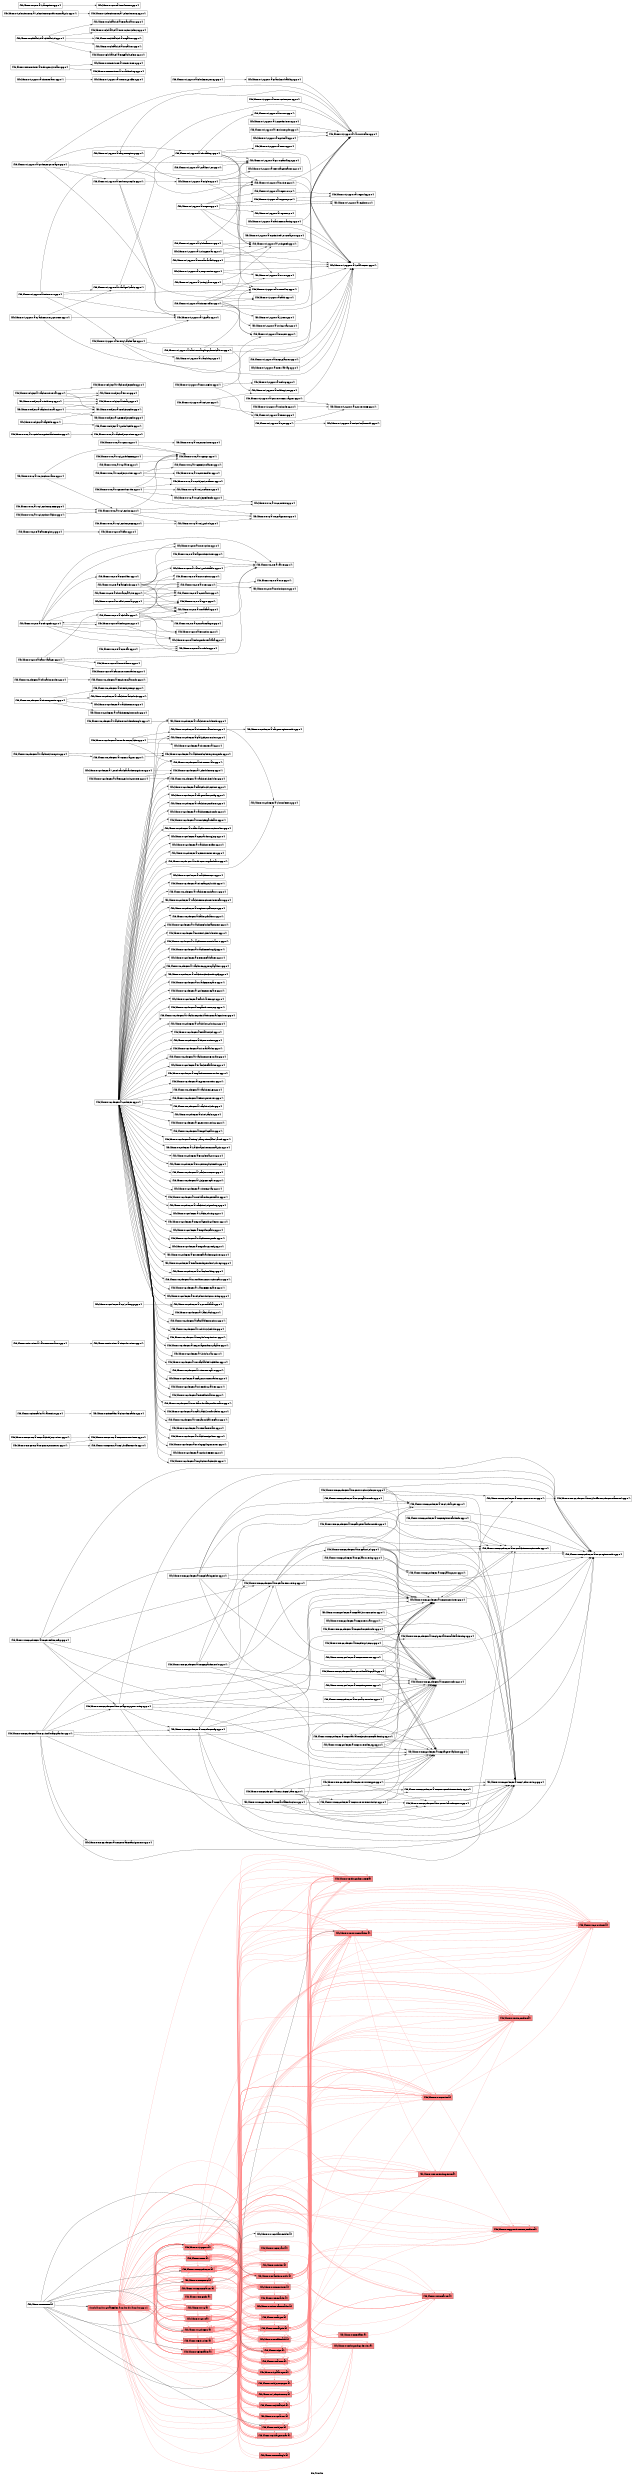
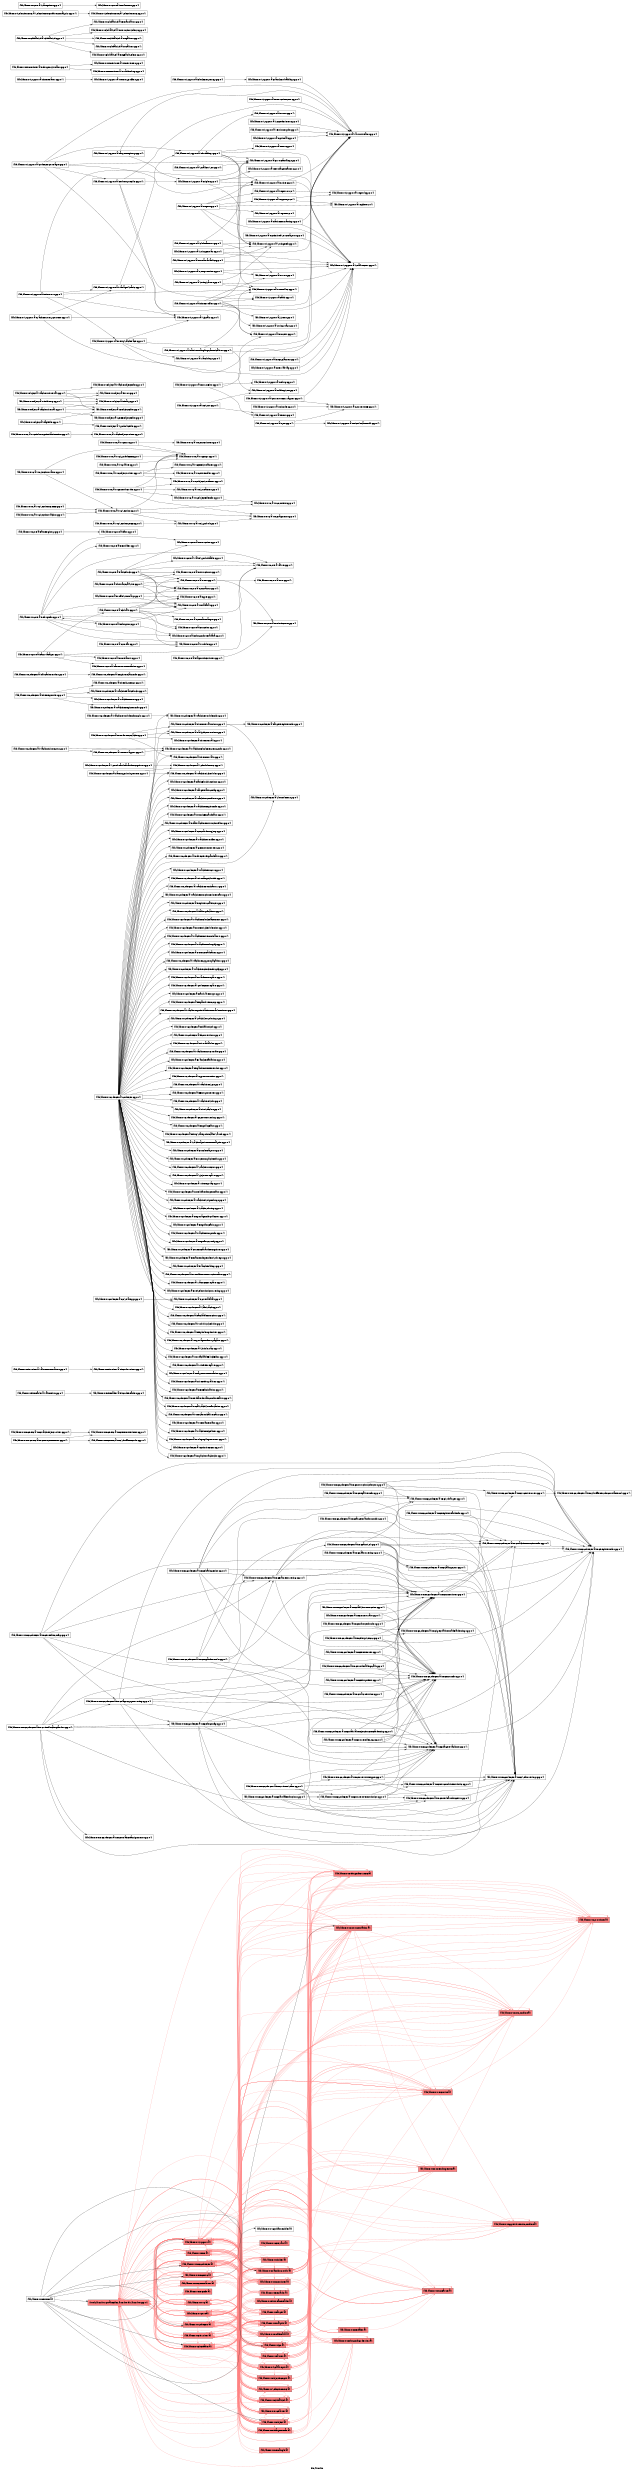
edge "{lib/libLLVMCore.a(DiagnosticPrinter.cpp.o)}" -> "{lib/libLLVMCore.a(Value.cpp.o)}": now "{lib/libLLVMCore.a(DiagnosticPrinter.cpp.o)}" -> "{lib/libLLVMCore.a(IntrinsicInst.cpp.o)}"
